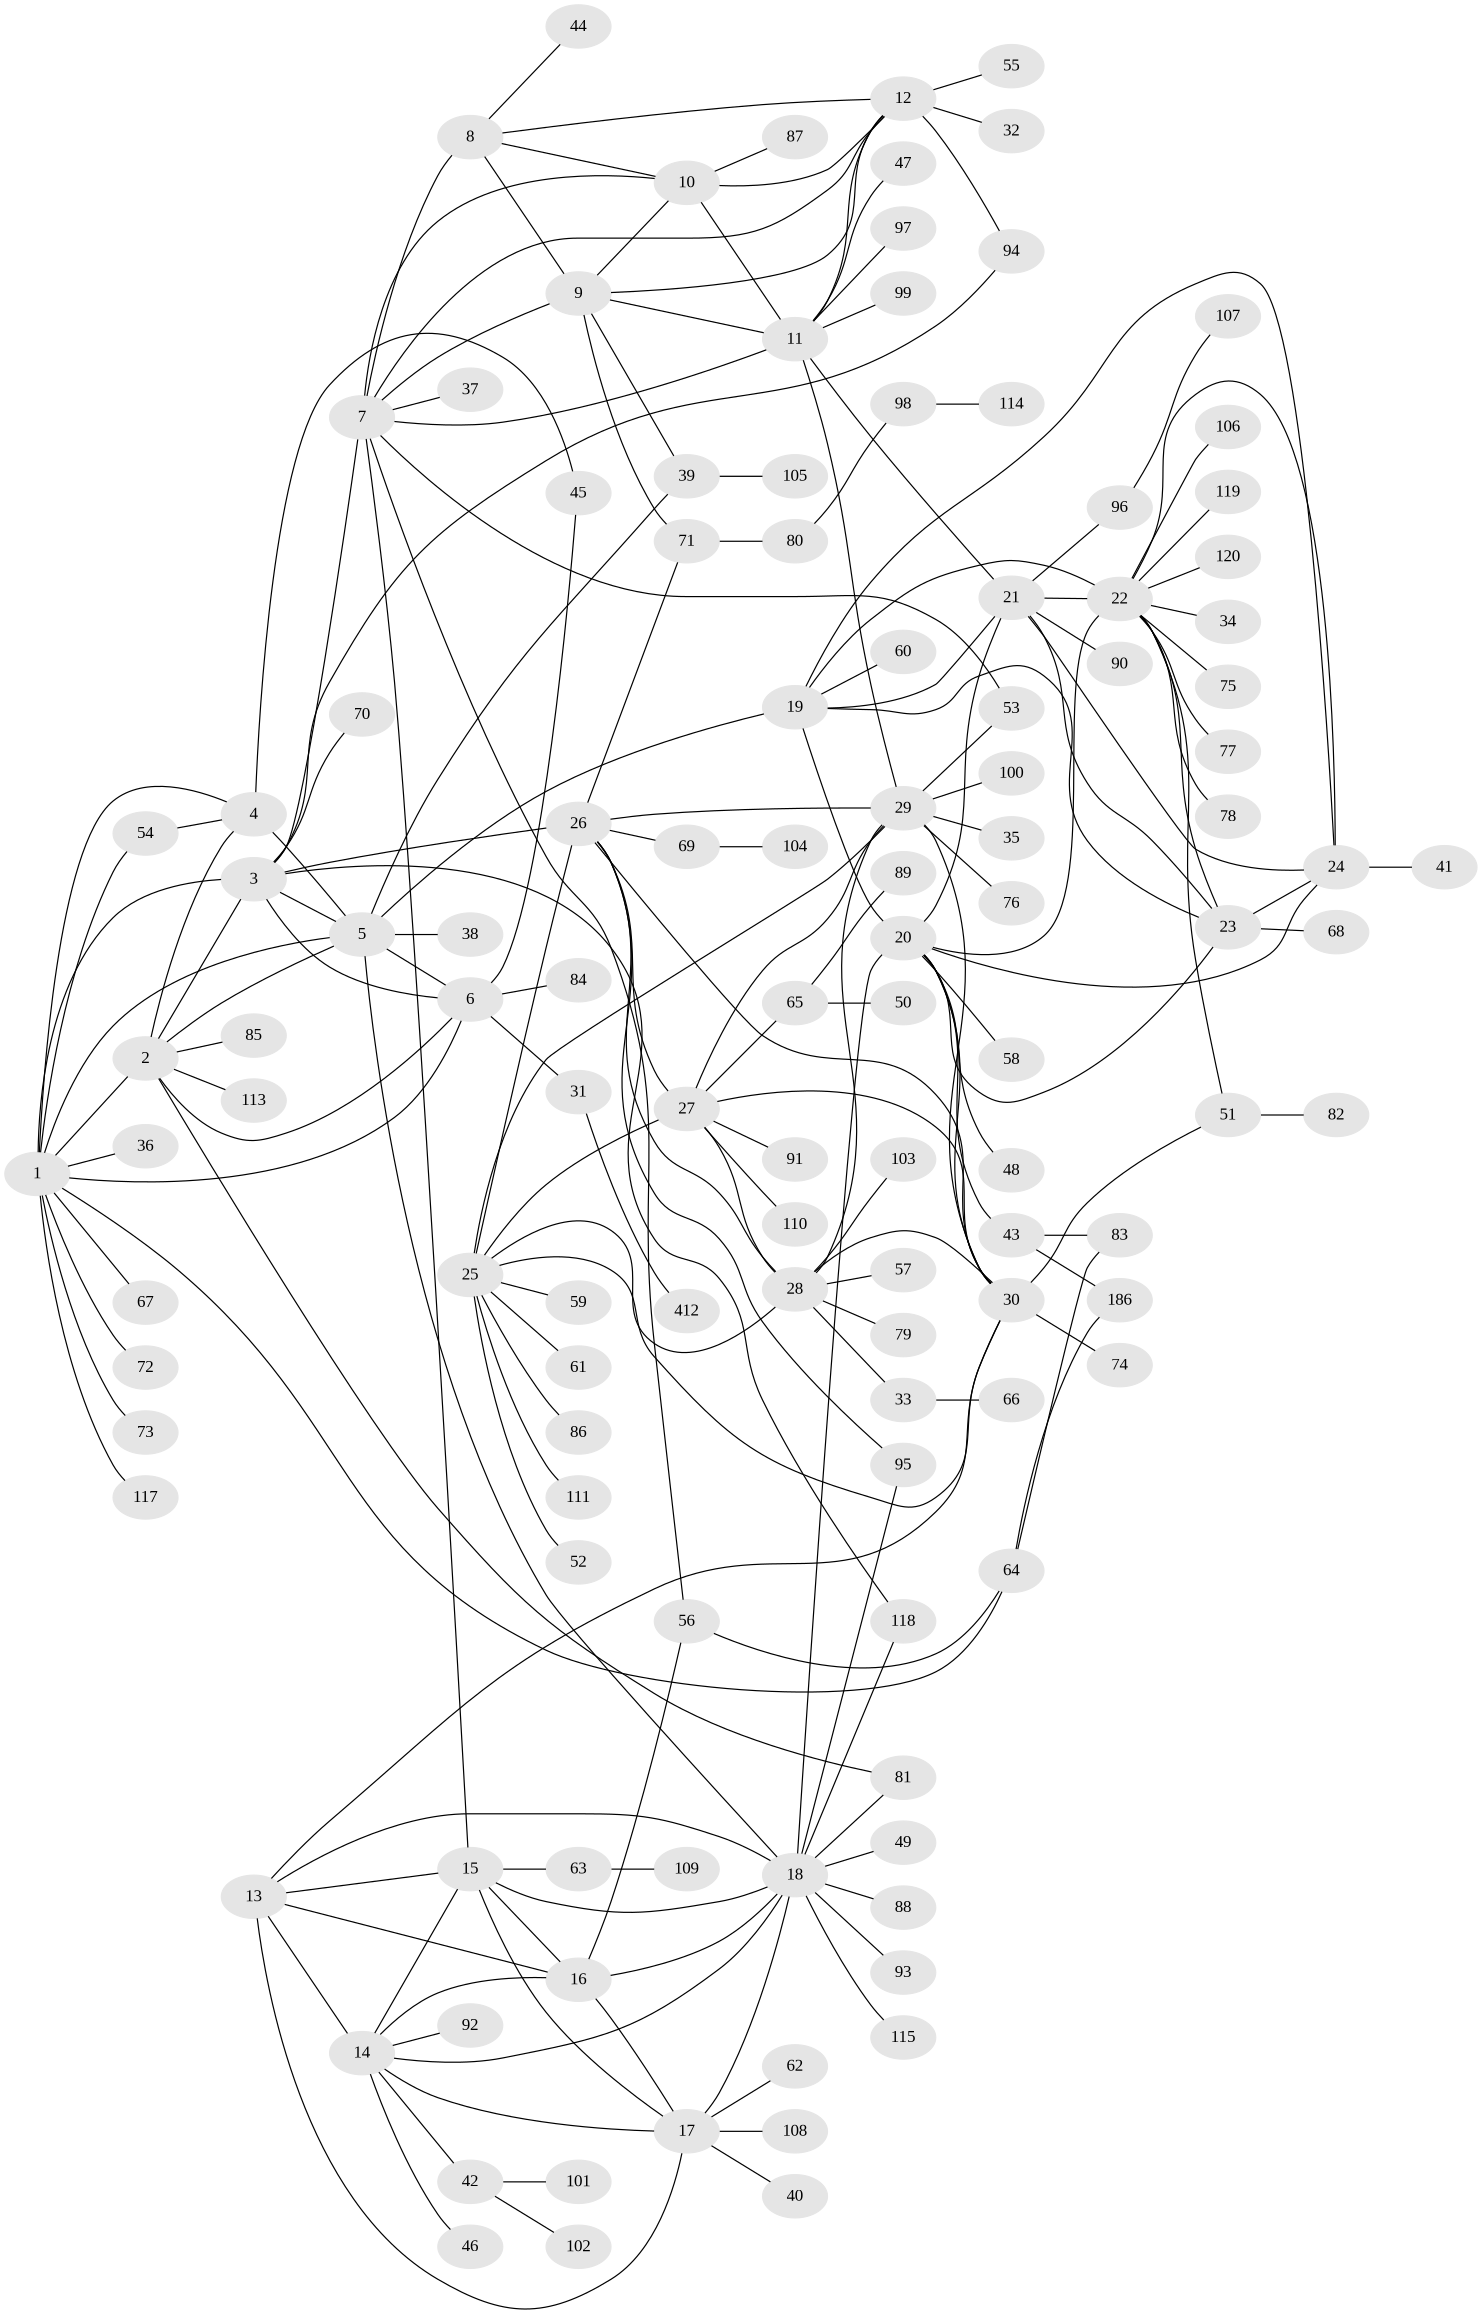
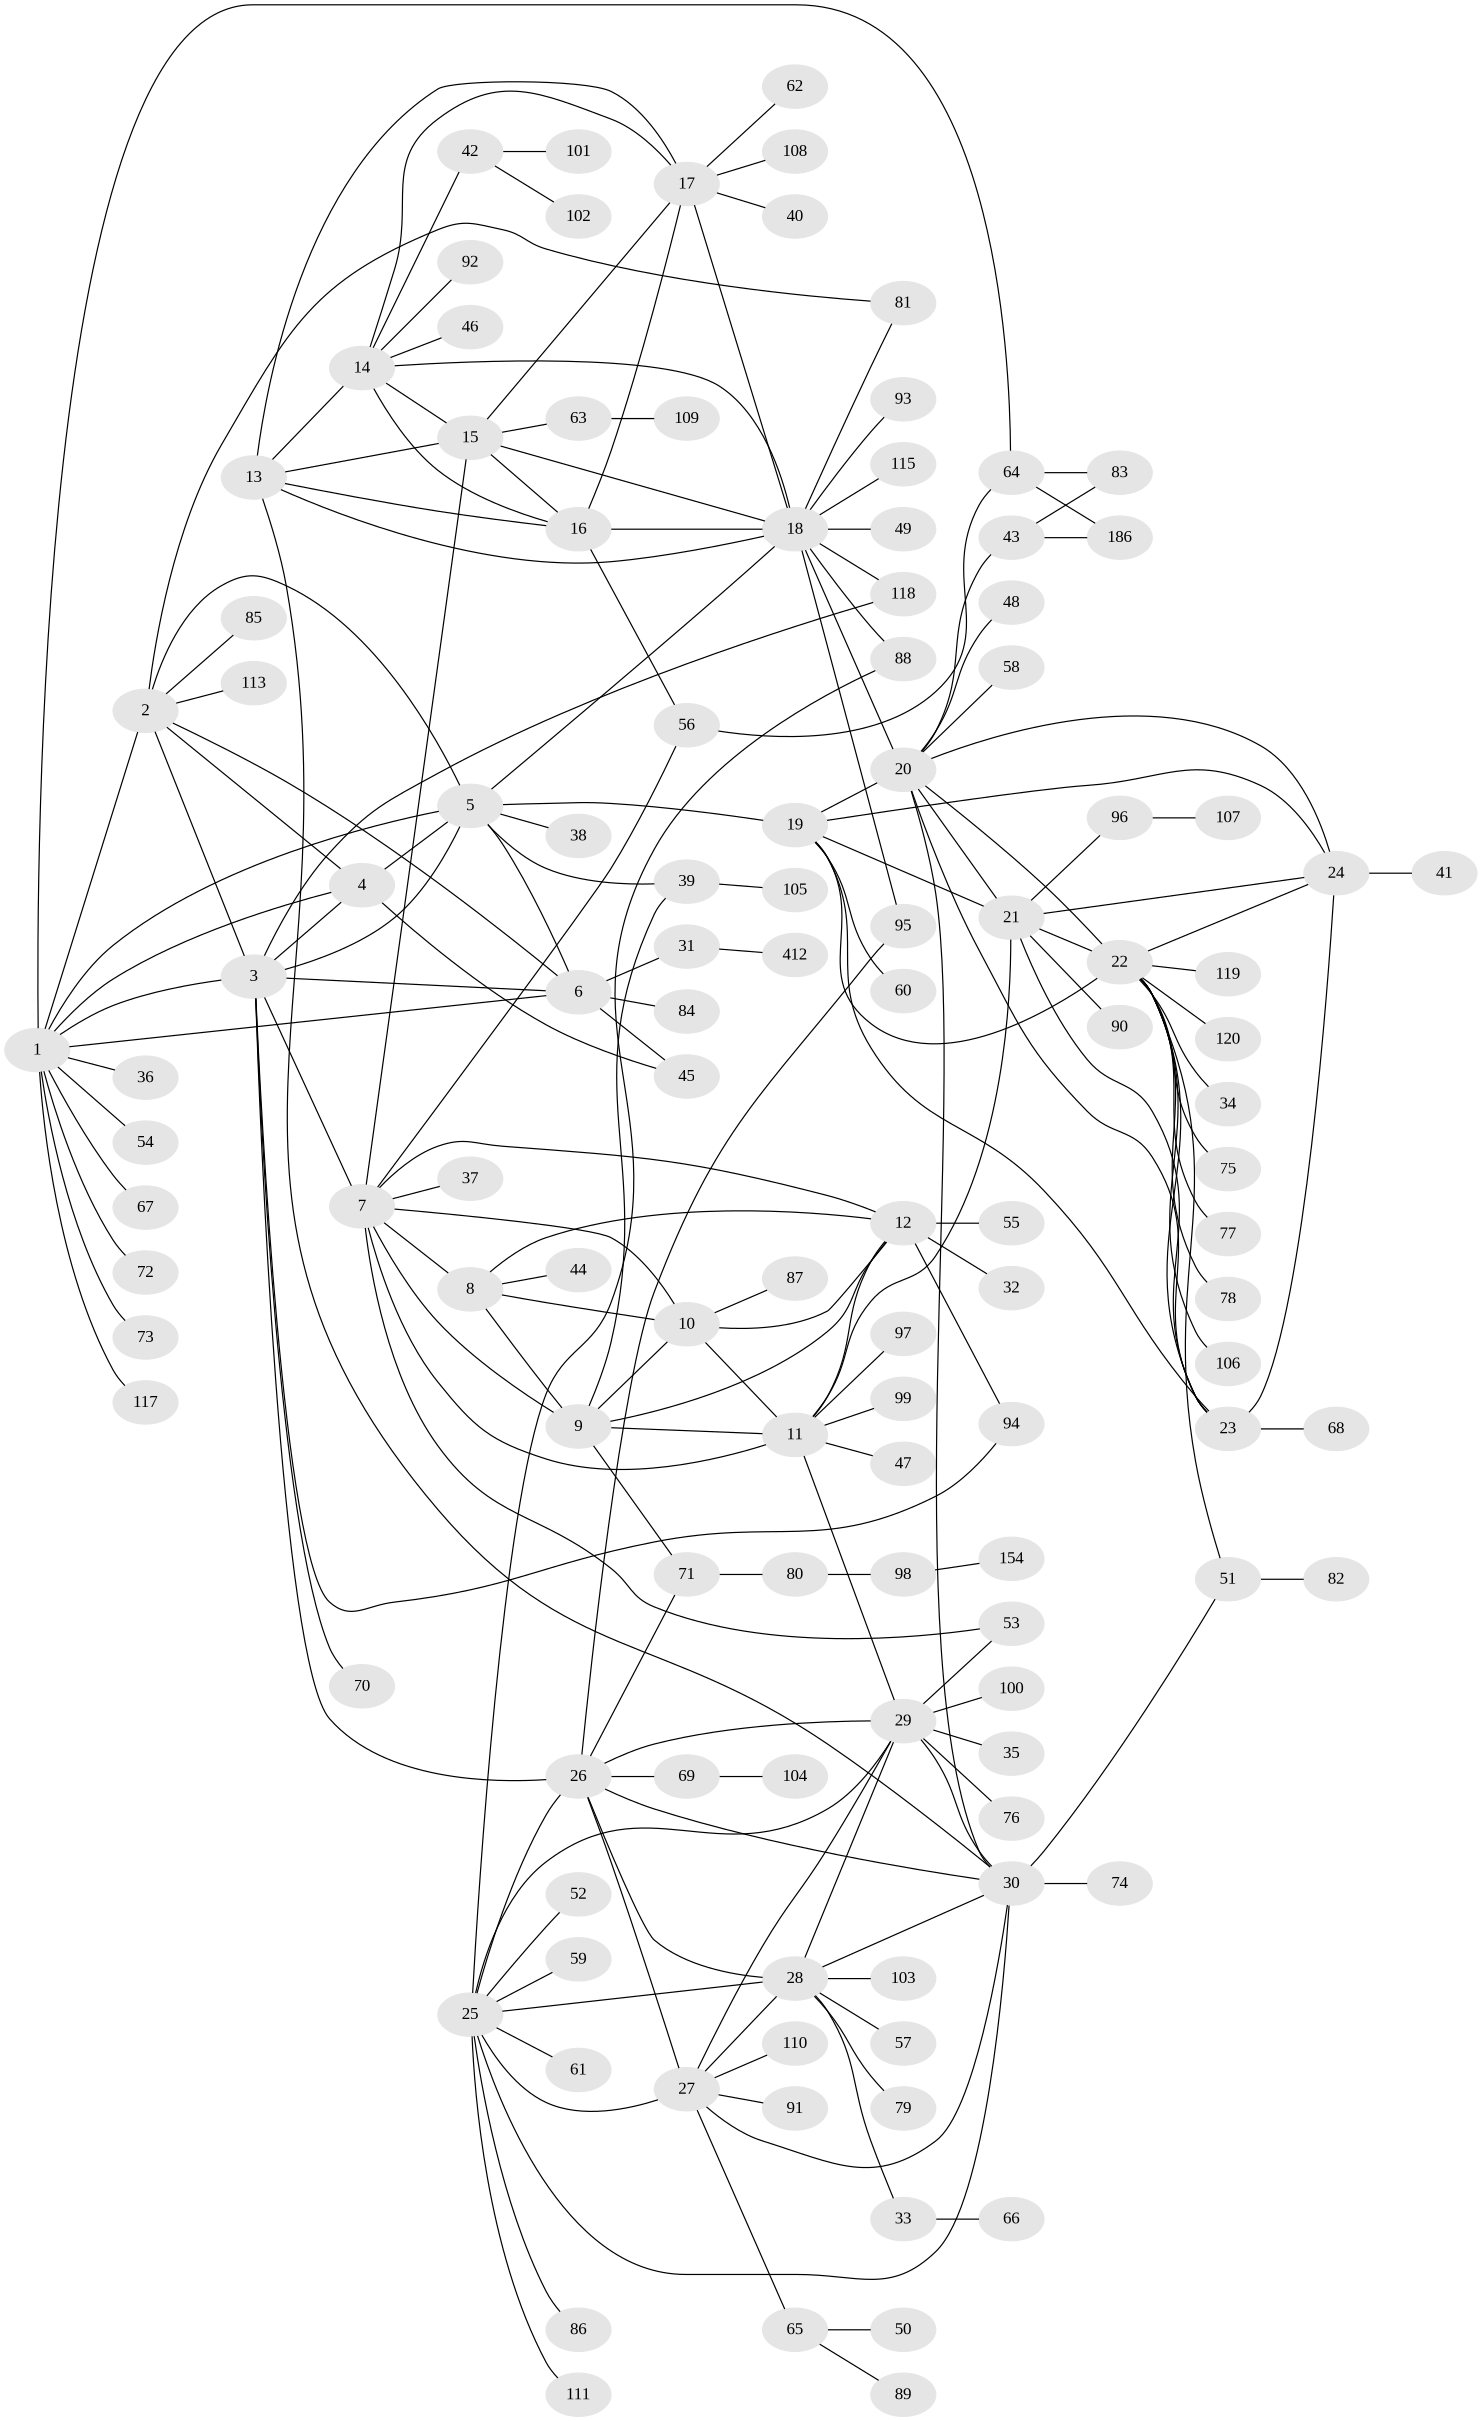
node "114": label "114" -> "154"
edge "4" -- "54": now "4" -- "3"
edge "88" -- "25": added
